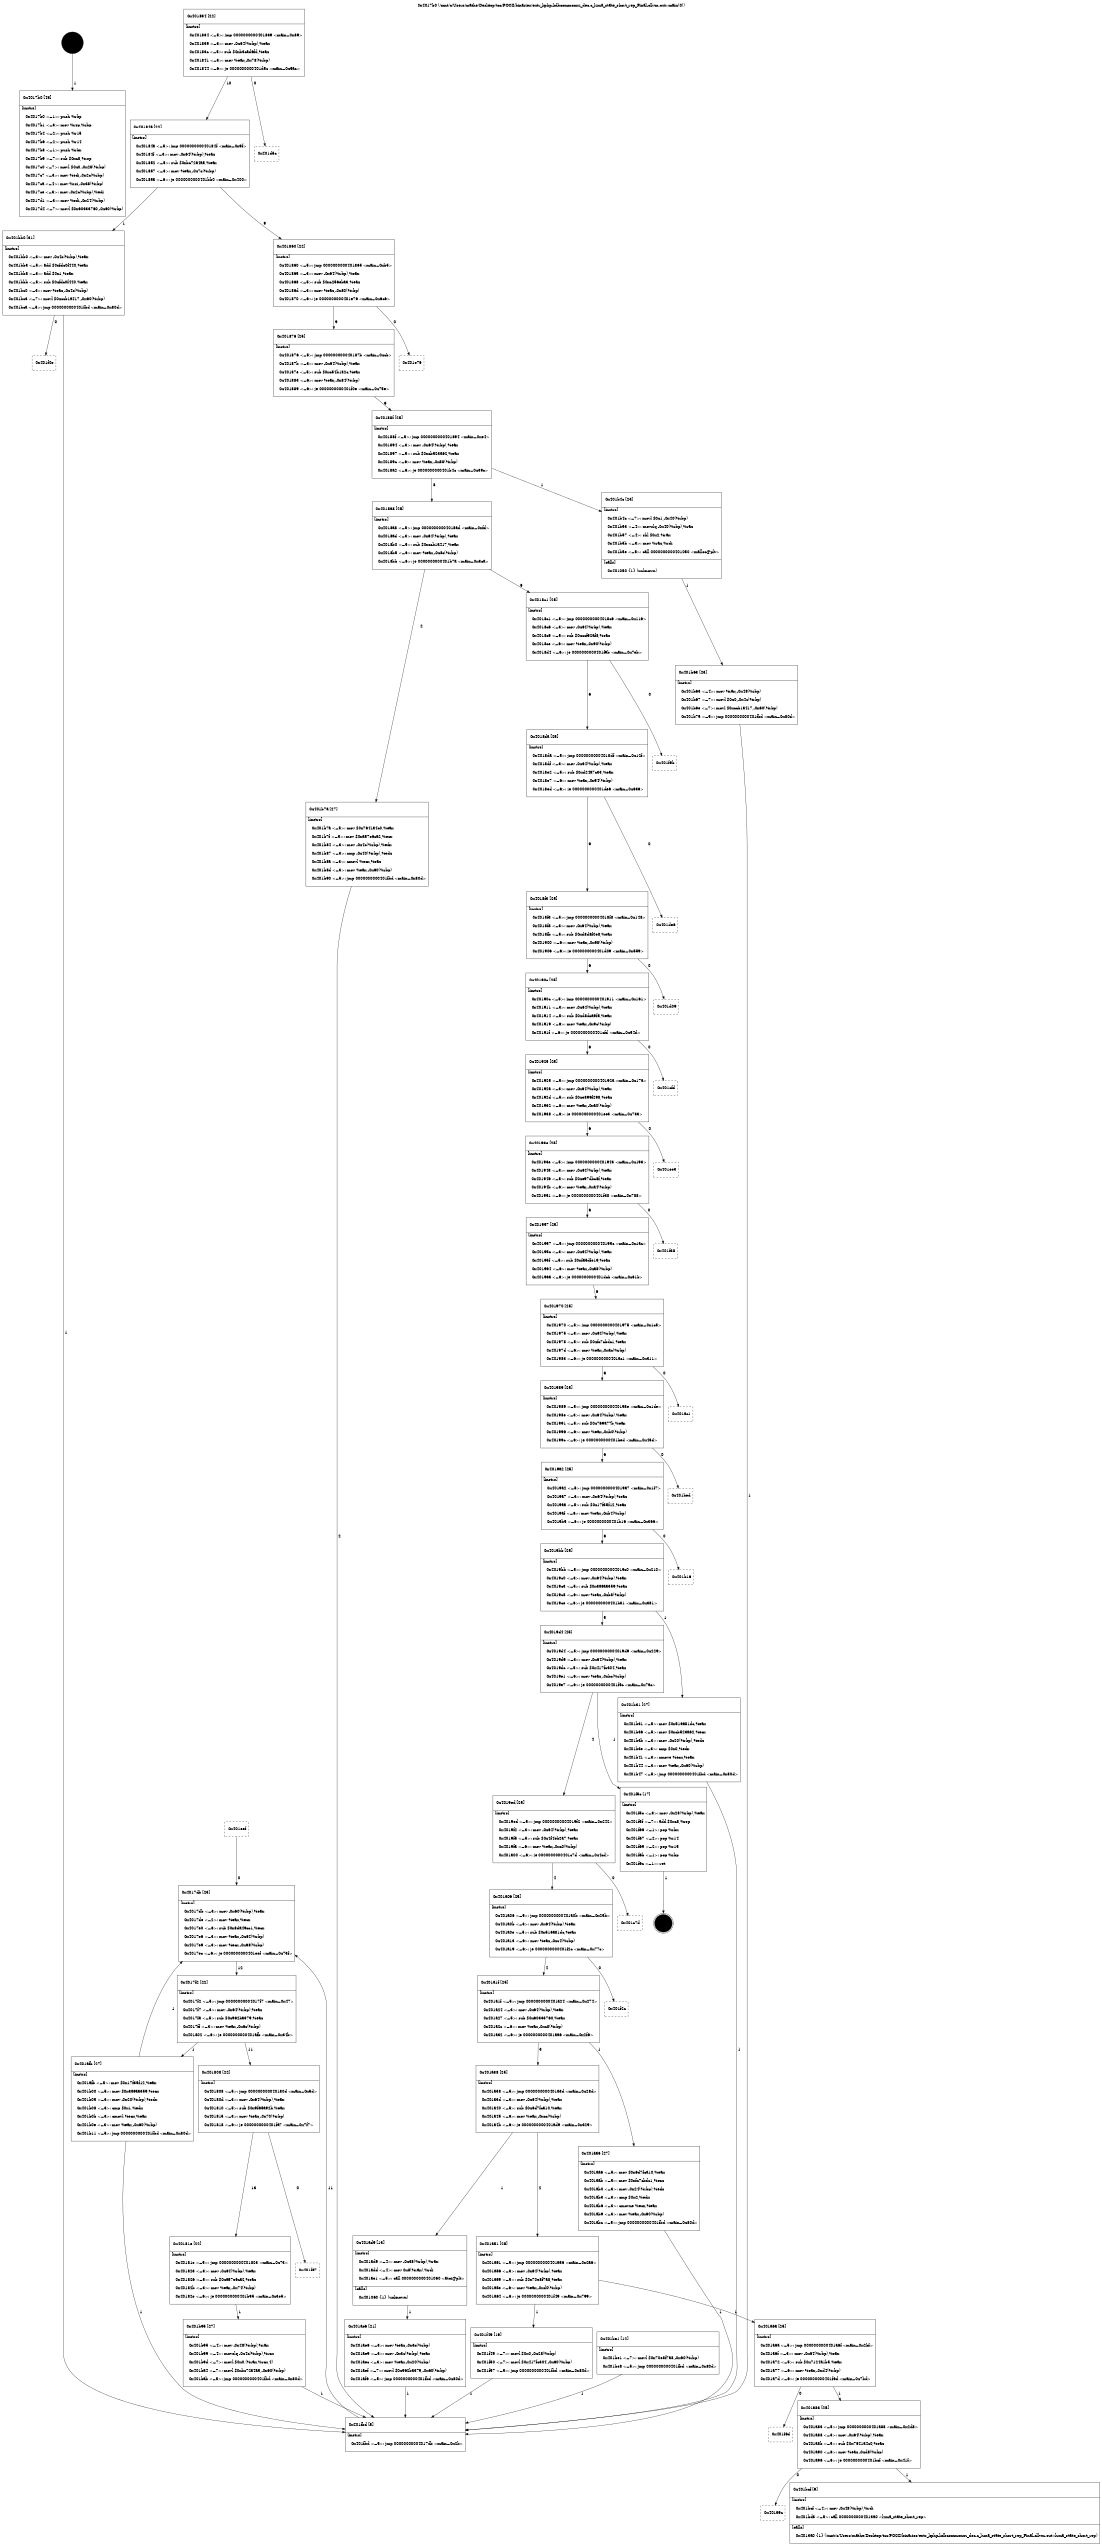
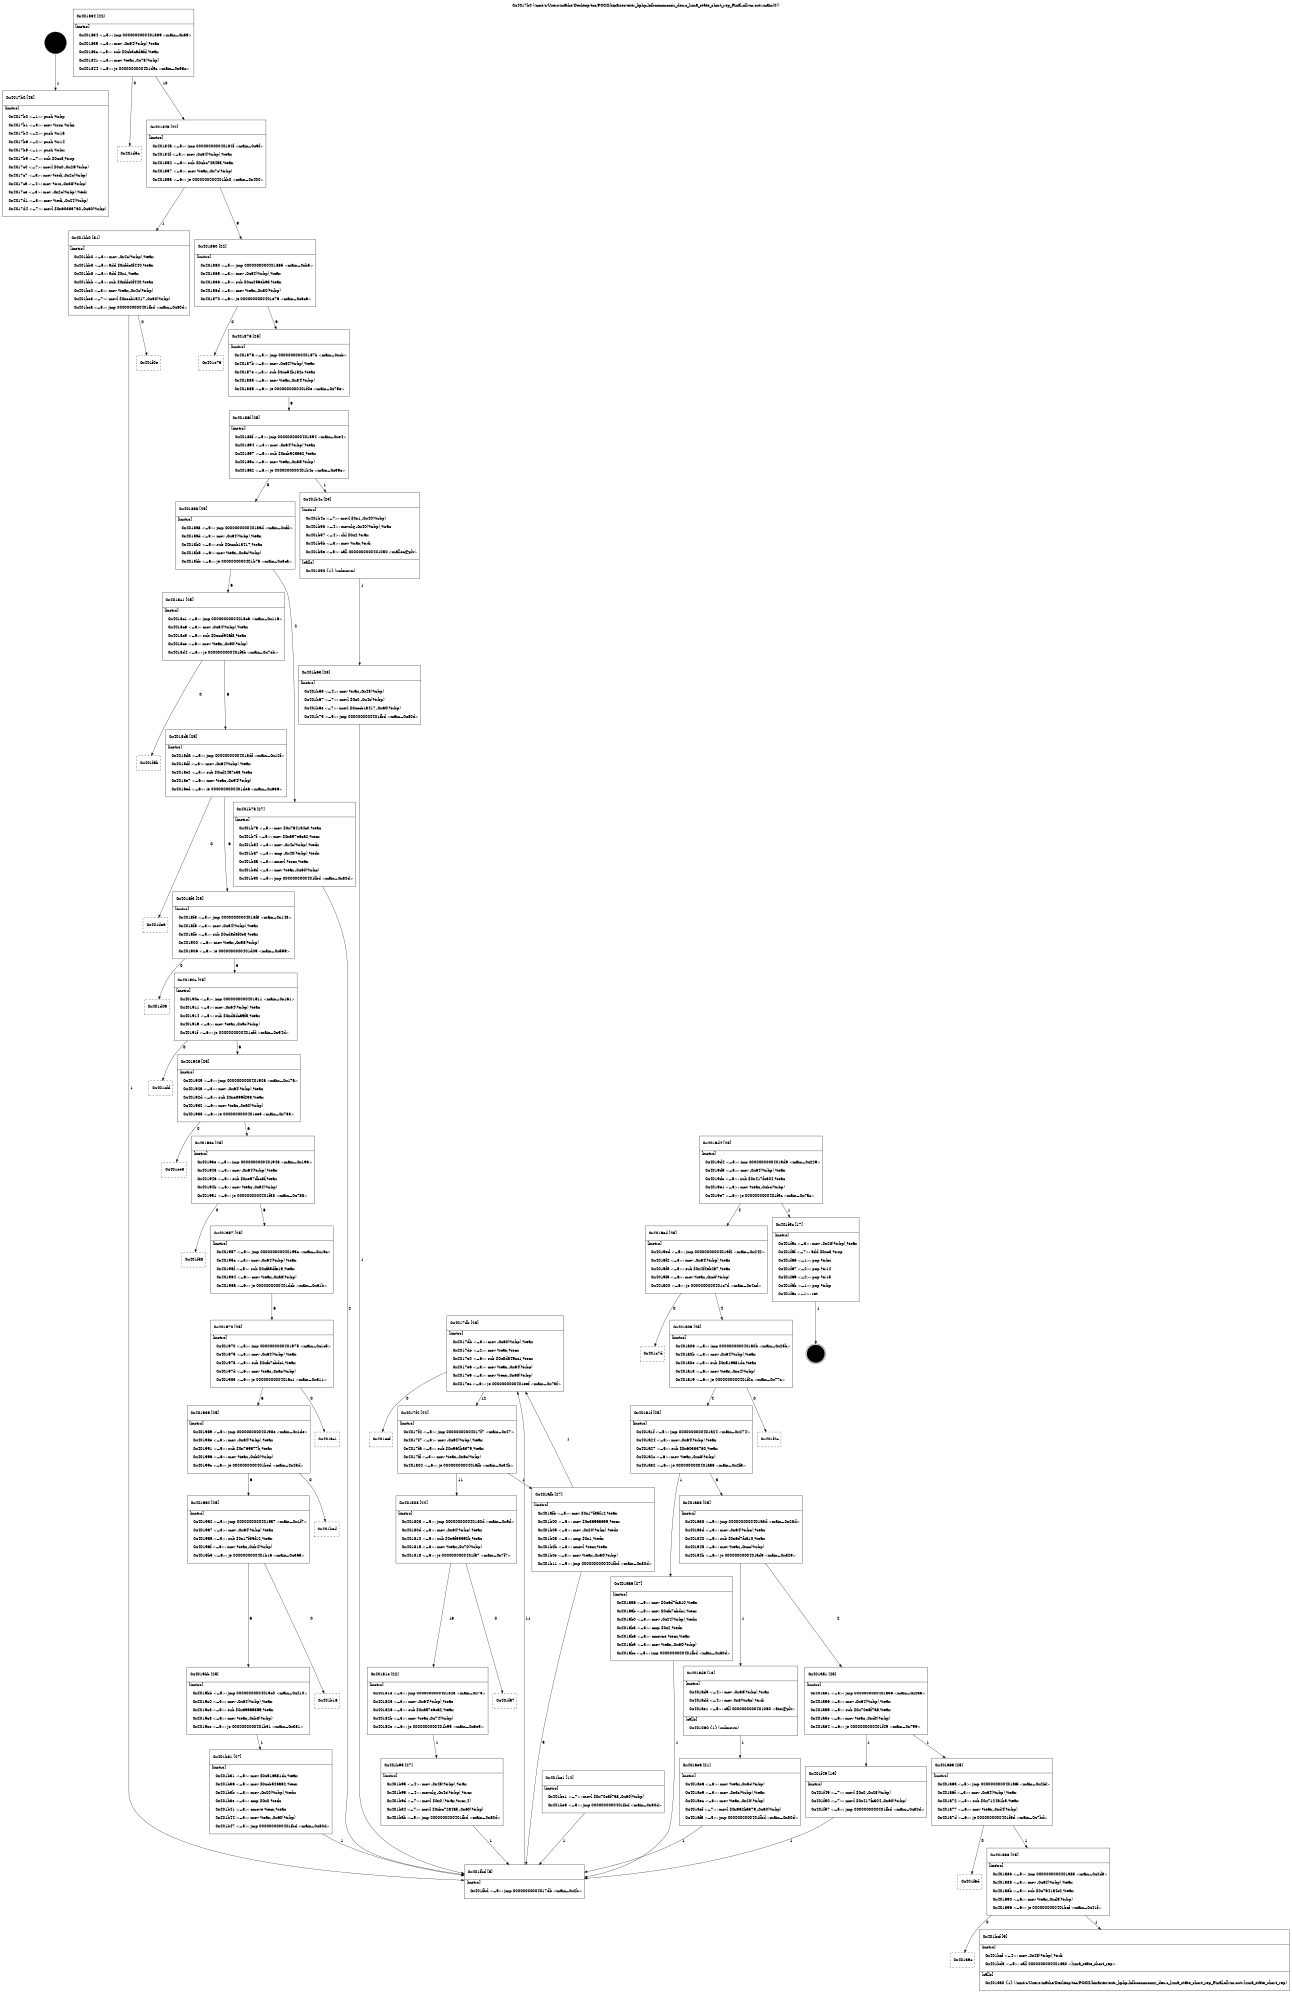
edge "0x4019bb [25]" -> "0x4019d4 [25]": removed, label "5"
edge "0x401eef" -> "0x4017db [23]": reversed
edge "0x401afb [27]" -> "0x401fbd [5]": label " 1" -> " 5"
